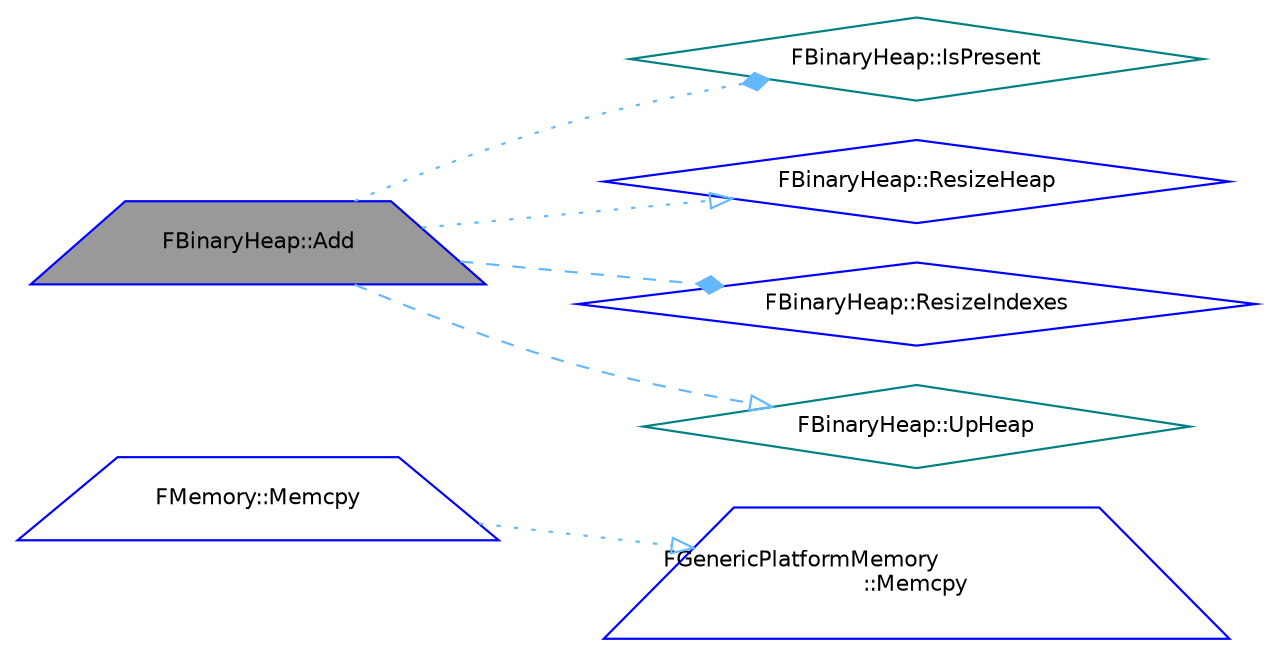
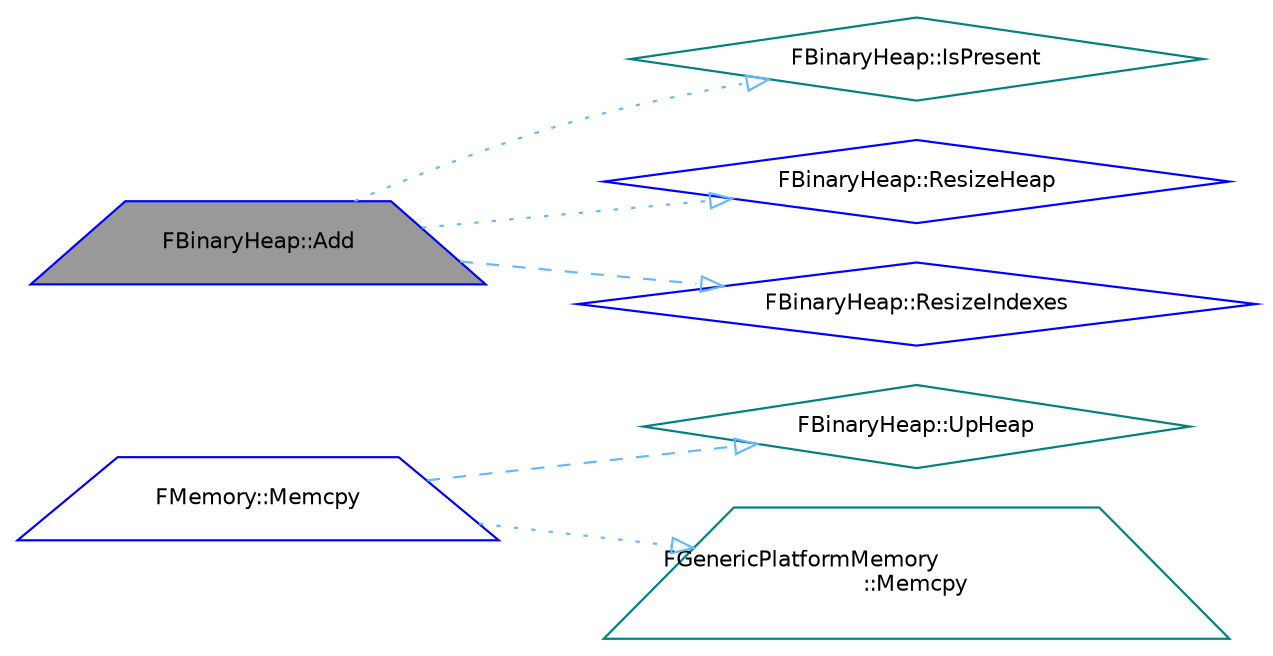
edge "FBinaryHeap::Add" -> "FBinaryHeap::IsPresent": arrowhead diamond -> onormal
edge "FBinaryHeap::Add" -> "FBinaryHeap::ResizeIndexes": arrowhead diamond -> onormal
edge "FBinaryHeap::Add" -> "FBinaryHeap::UpHeap": now "FMemory::Memcpy" -> "FBinaryHeap::UpHeap"
node "FGenericPlatformMemory ::Memcpy": color blue -> teal
